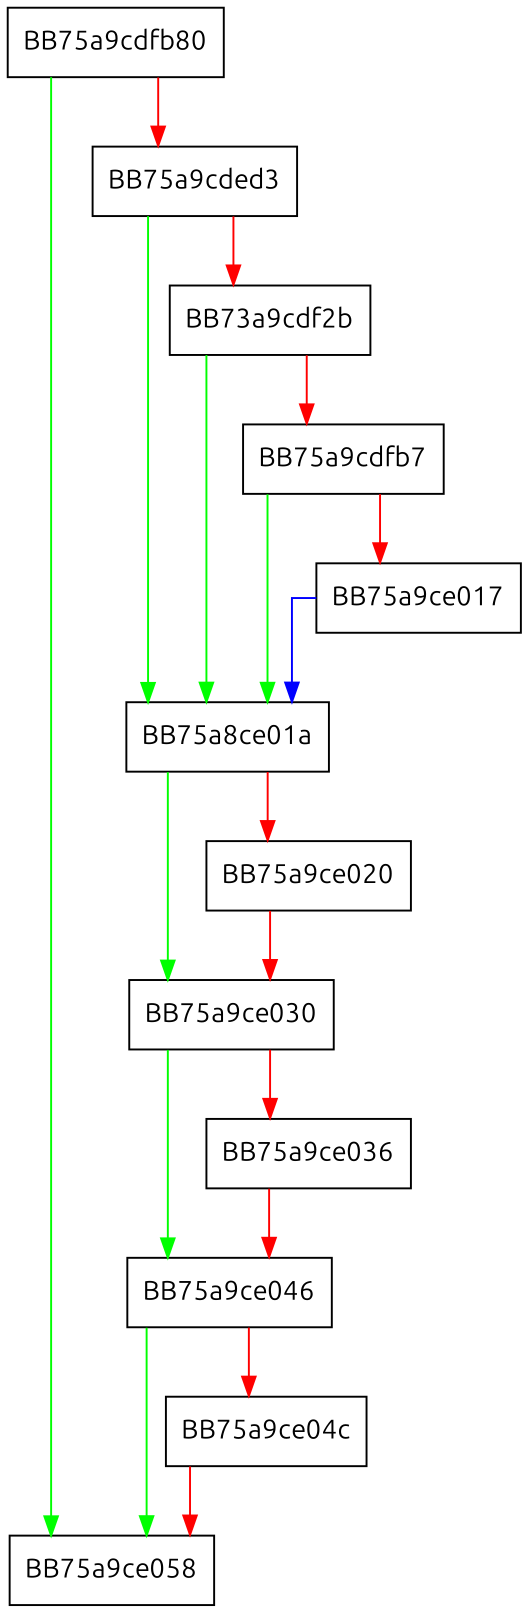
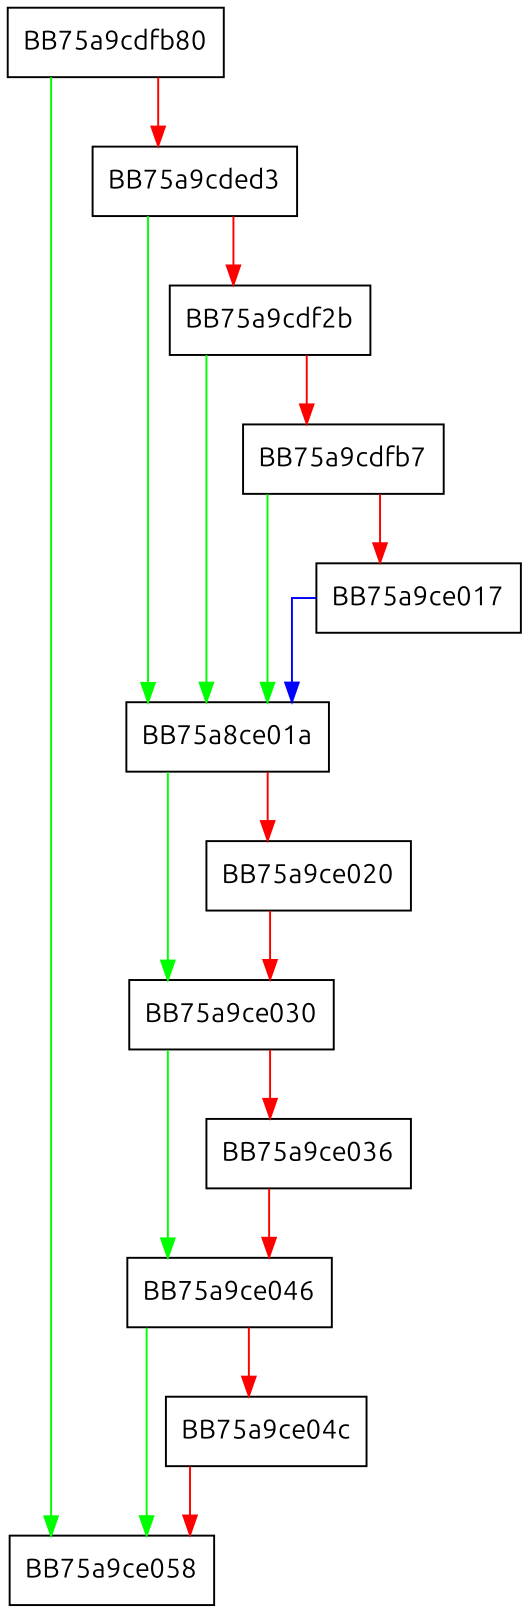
node "BB73a9cdf2b": label "BB73a9cdf2b" -> "BB75a9cdf2b"
